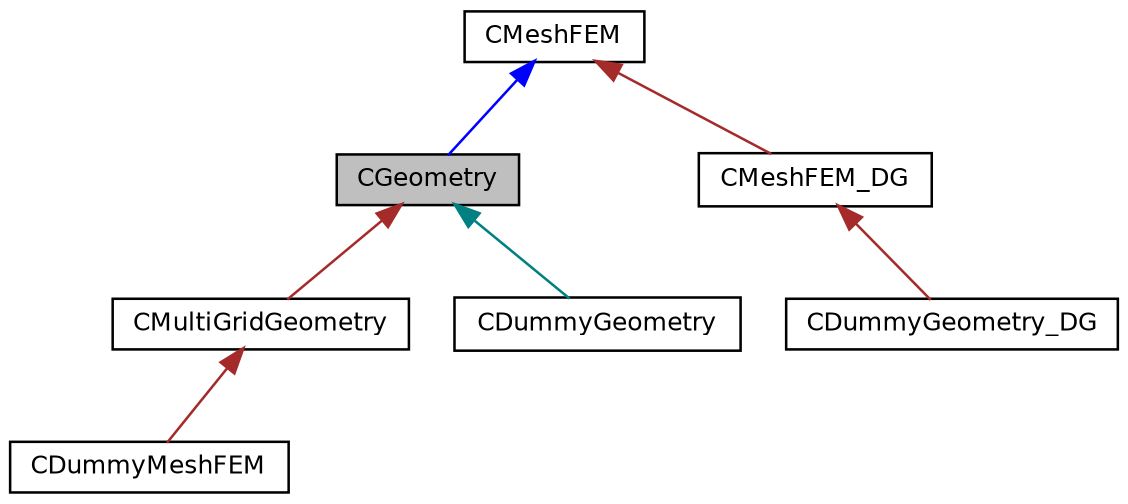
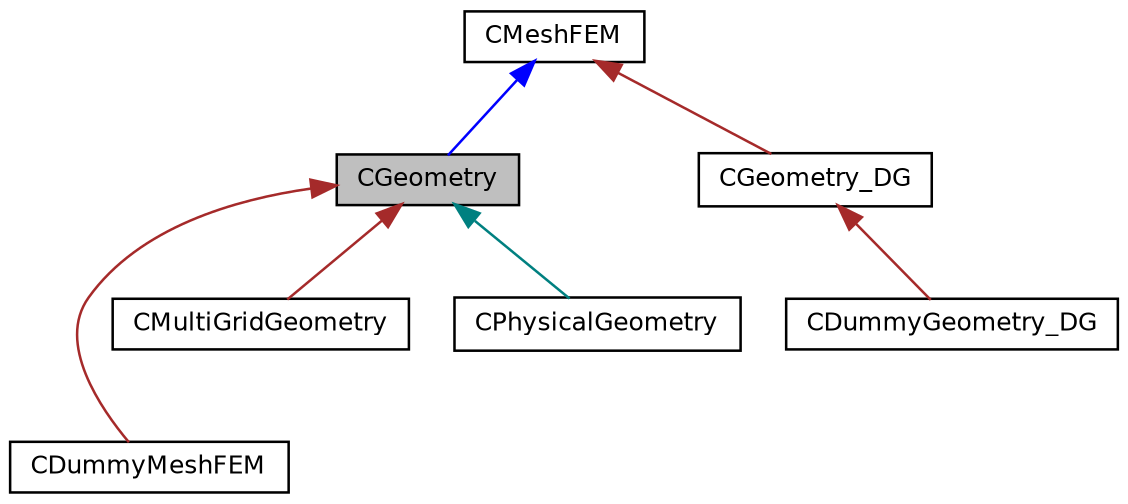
node "CMeshFEM_DG": label "CMeshFEM_DG" -> "CGeometry_DG"
node "CDummyGeometry": label "CDummyGeometry" -> "CPhysicalGeometry"
edge "CDummyMeshFEM" -> "CMultiGridGeometry": now "CDummyMeshFEM" -> "CGeometry"
